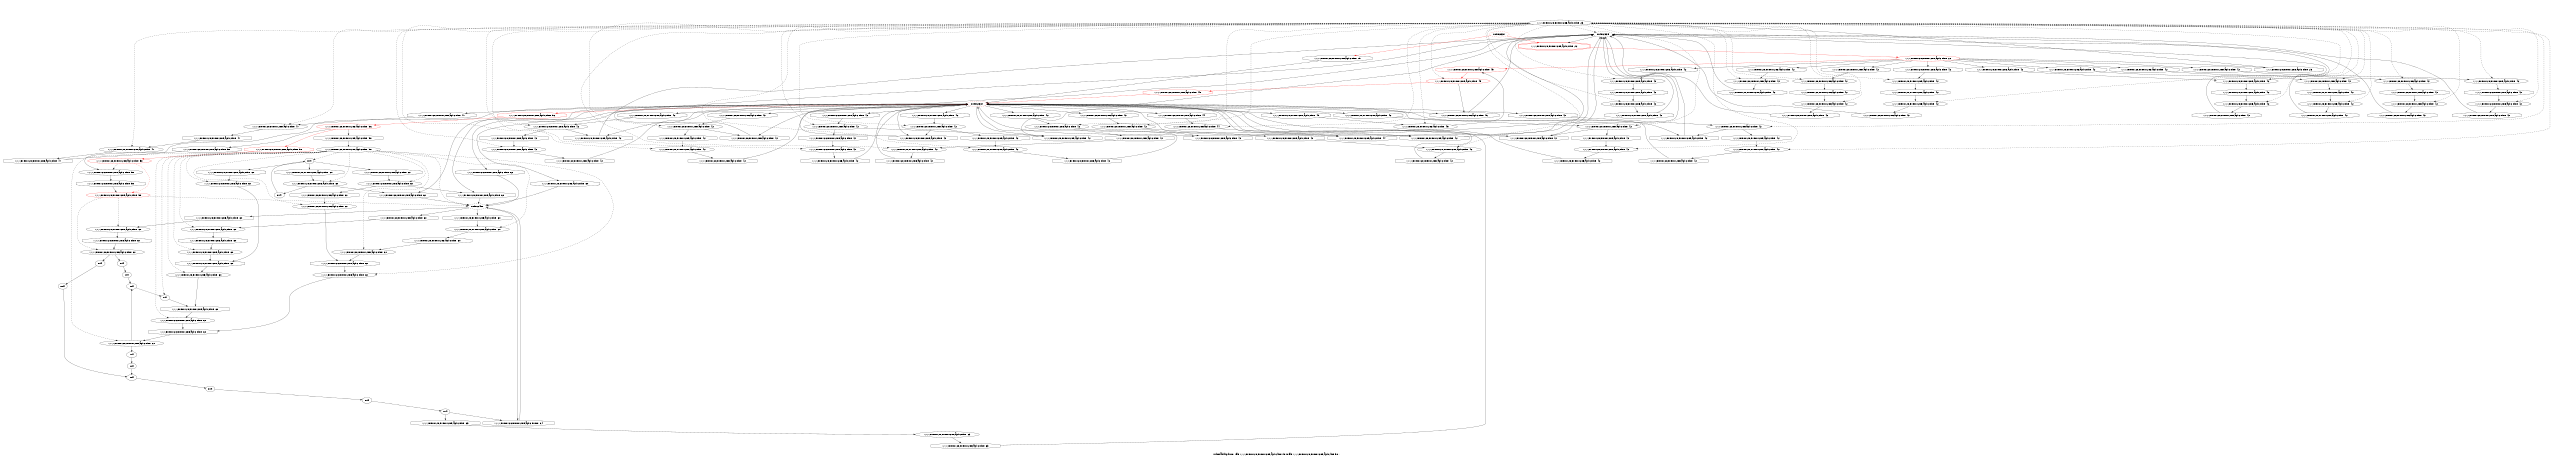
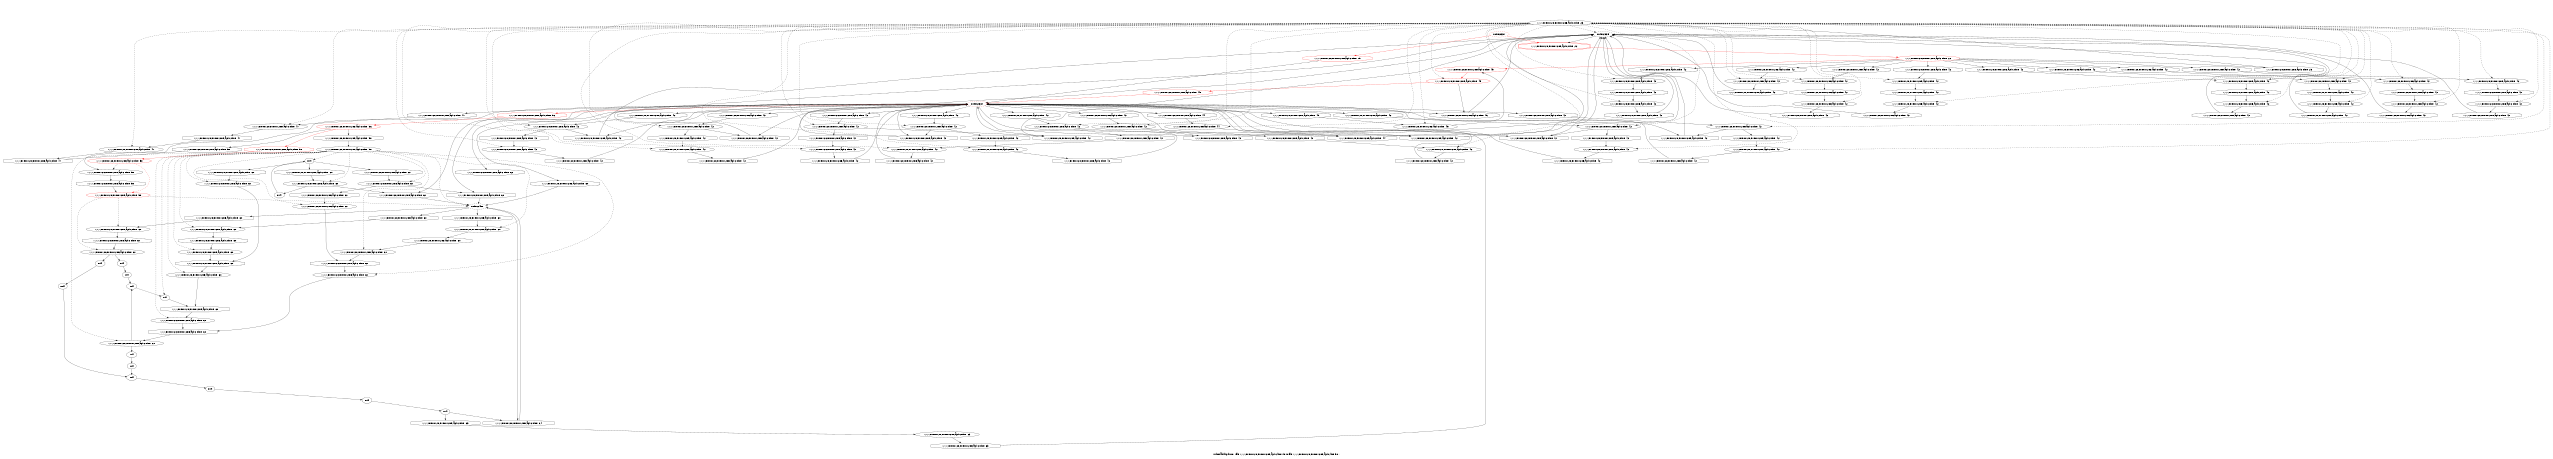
node "../../../Preon128/Preon128B/api.c Line  19": color black -> red
edge "../../../Preon128/Preon128B/api.c Line  62" -> "node_2450": removed
node "../../../Preon128/Preon128B/api.c Preon  64": label "../../../Preon128/Preon128B/api.c Preon  64" -> "../../../Preon128/Preon128B/api.c Line  64"
